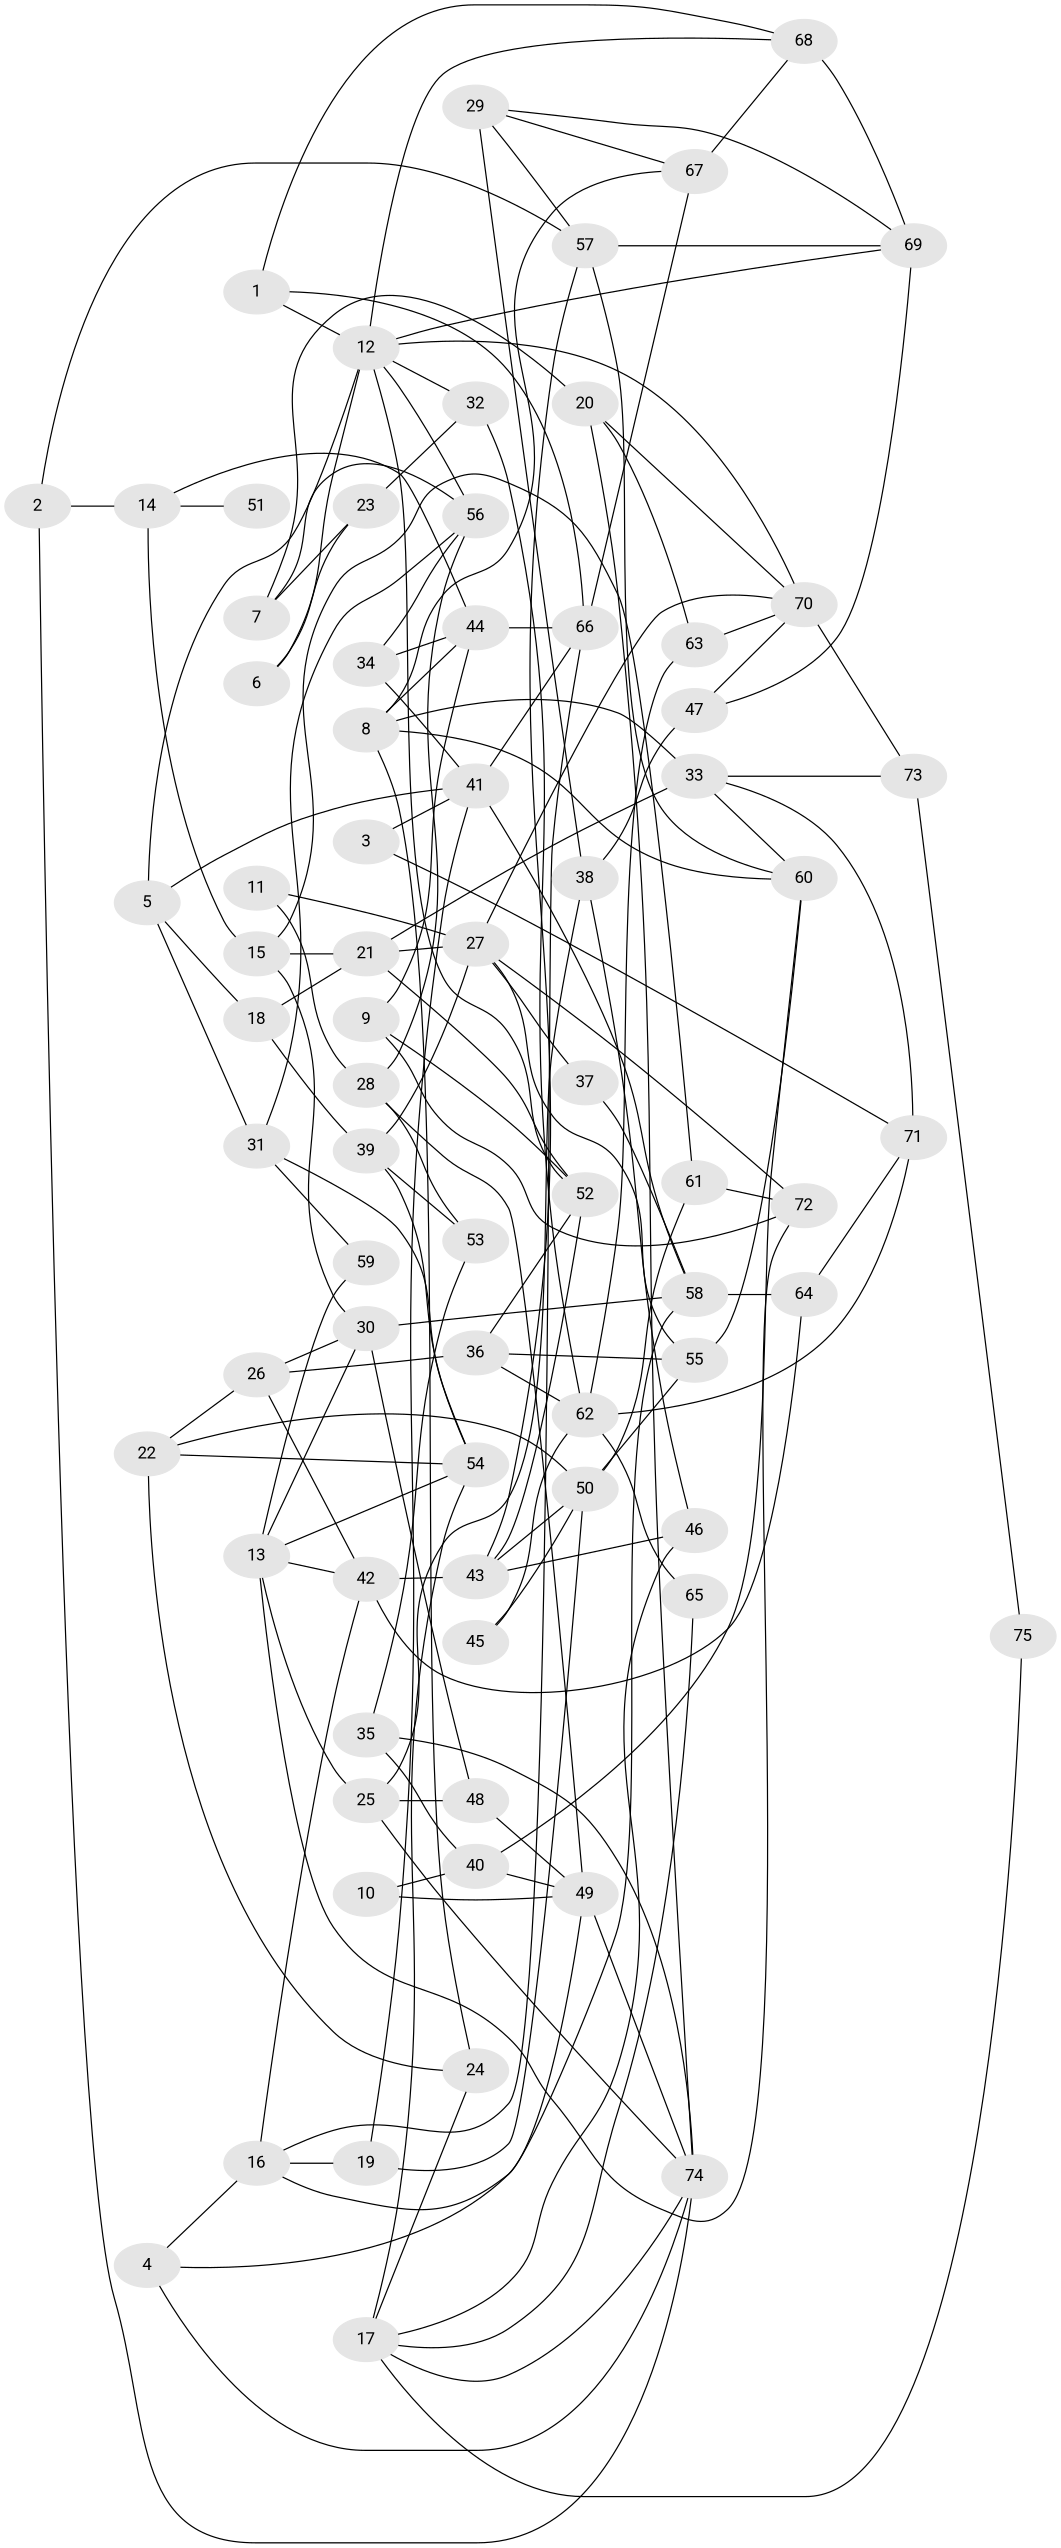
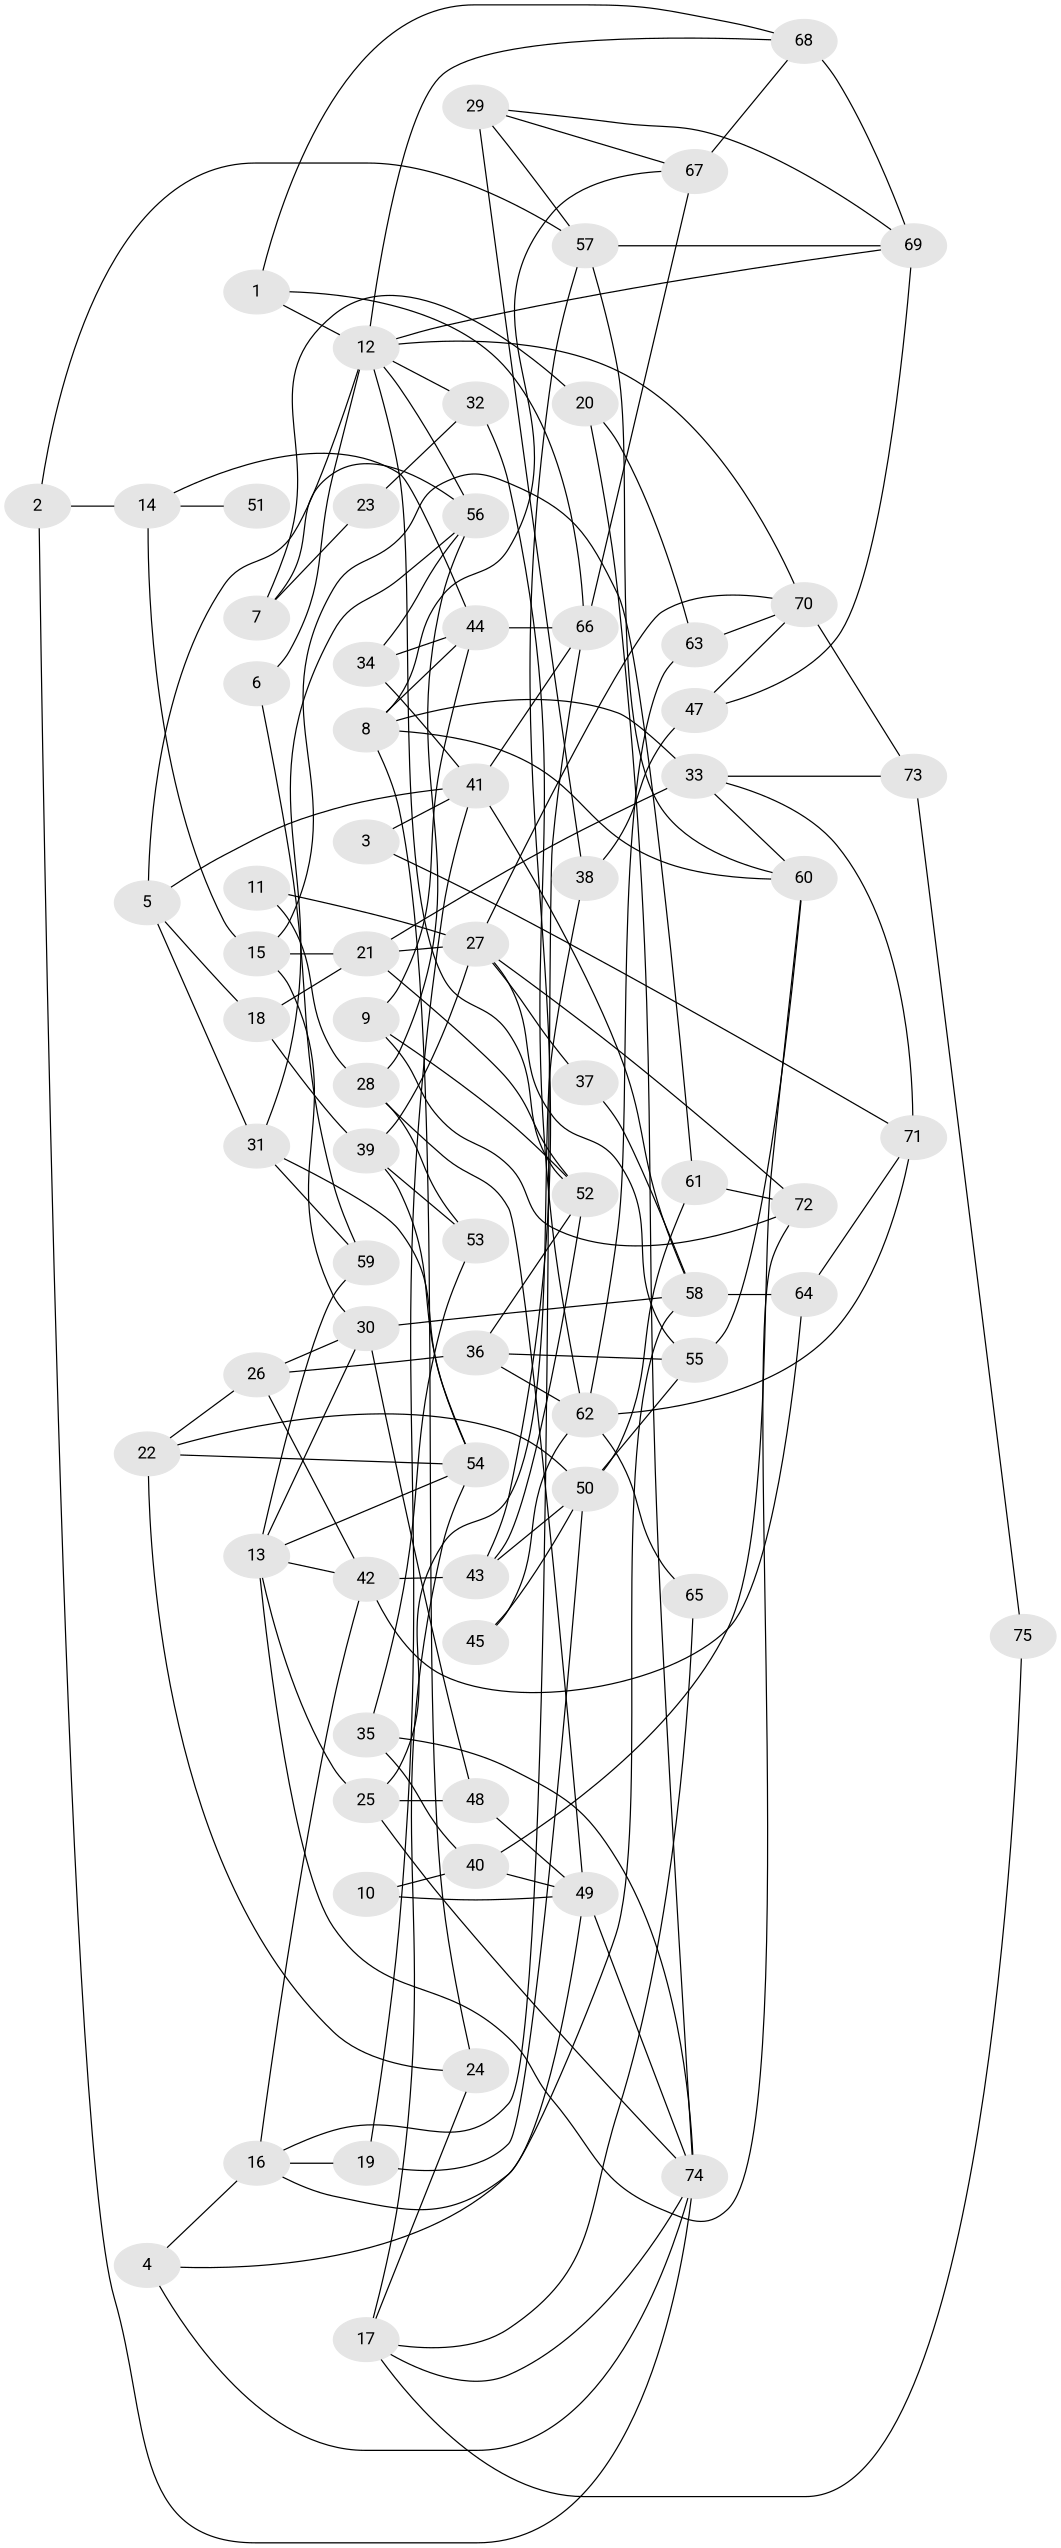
edge "20" -- "70": removed
edge "23" -- "6": now "59" -- "6"
node "46": removed
